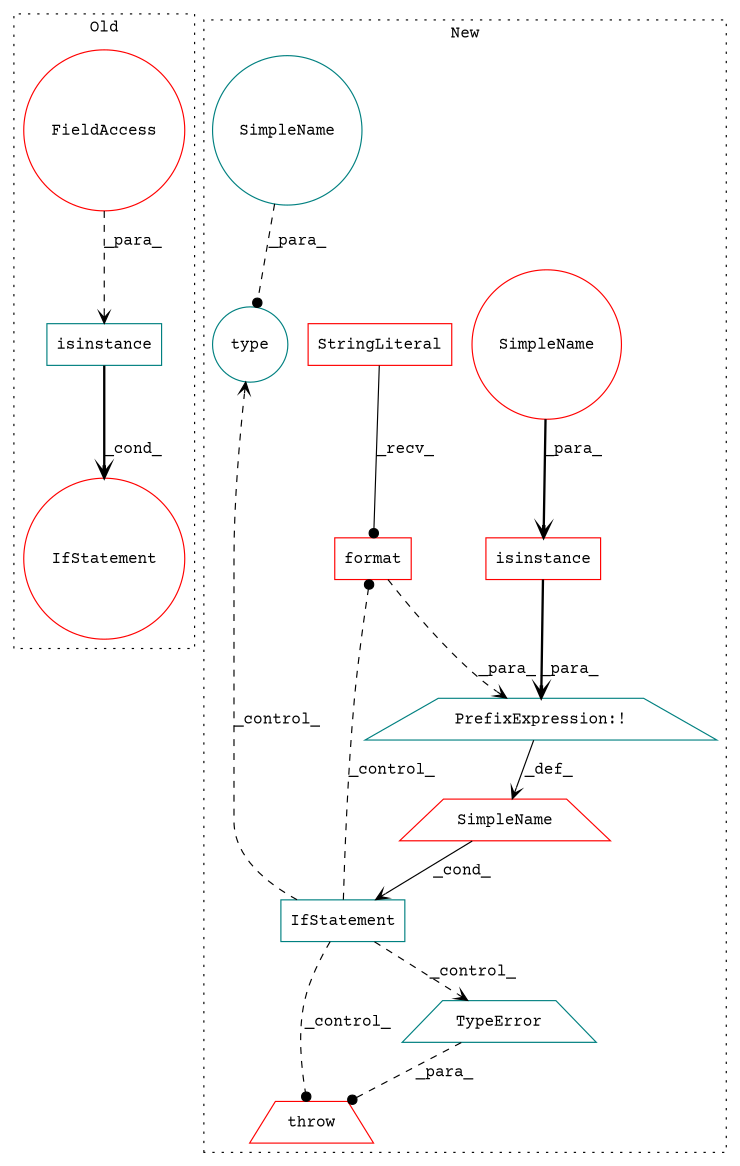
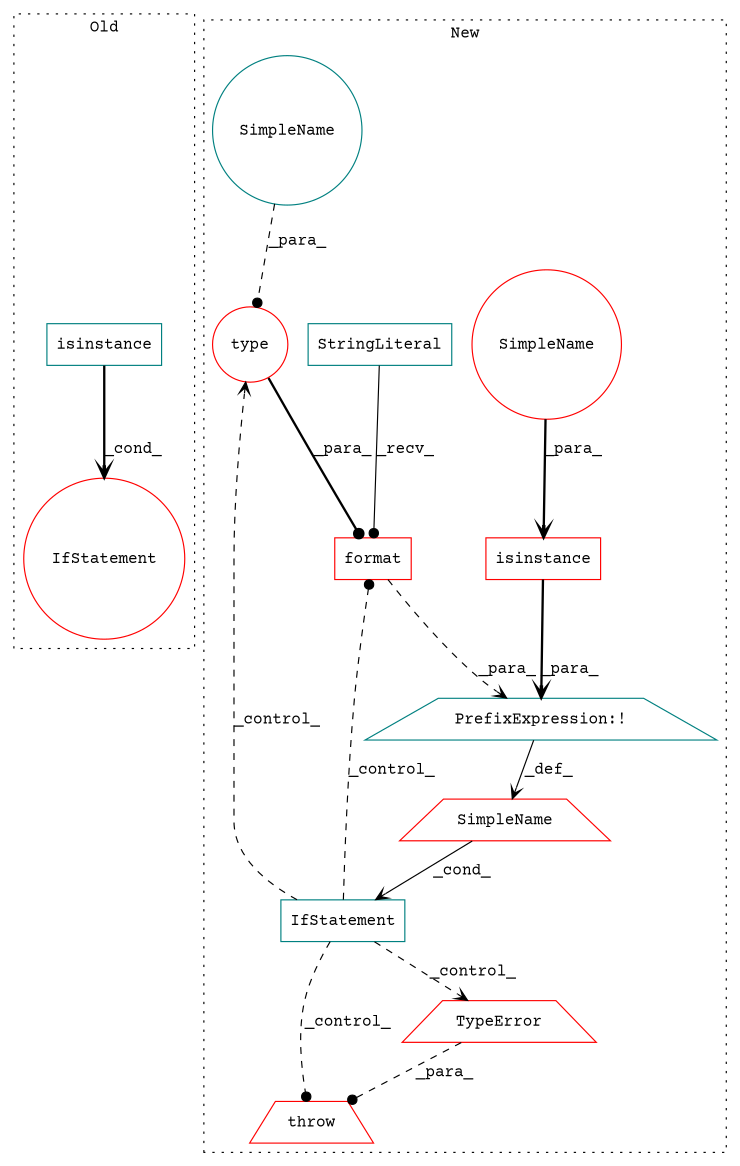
node "FieldAccess": removed
node "type": color teal -> red
node "StringLiteral": color red -> teal
edge "type" -> "format": added, label "_para_"
node "TypeError": color teal -> red
